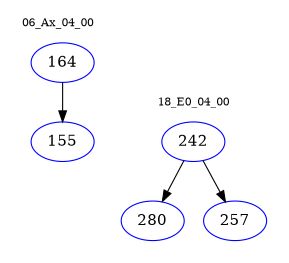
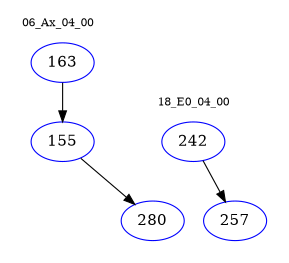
node "164": label "164" -> "163"
edge "242" -> "280": now "155" -> "280"
